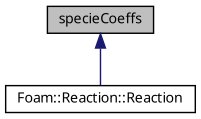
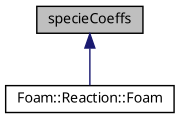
node "Foam::Reaction::Reaction": label "Foam::Reaction::Reaction" -> "Foam::Reaction::Foam"
